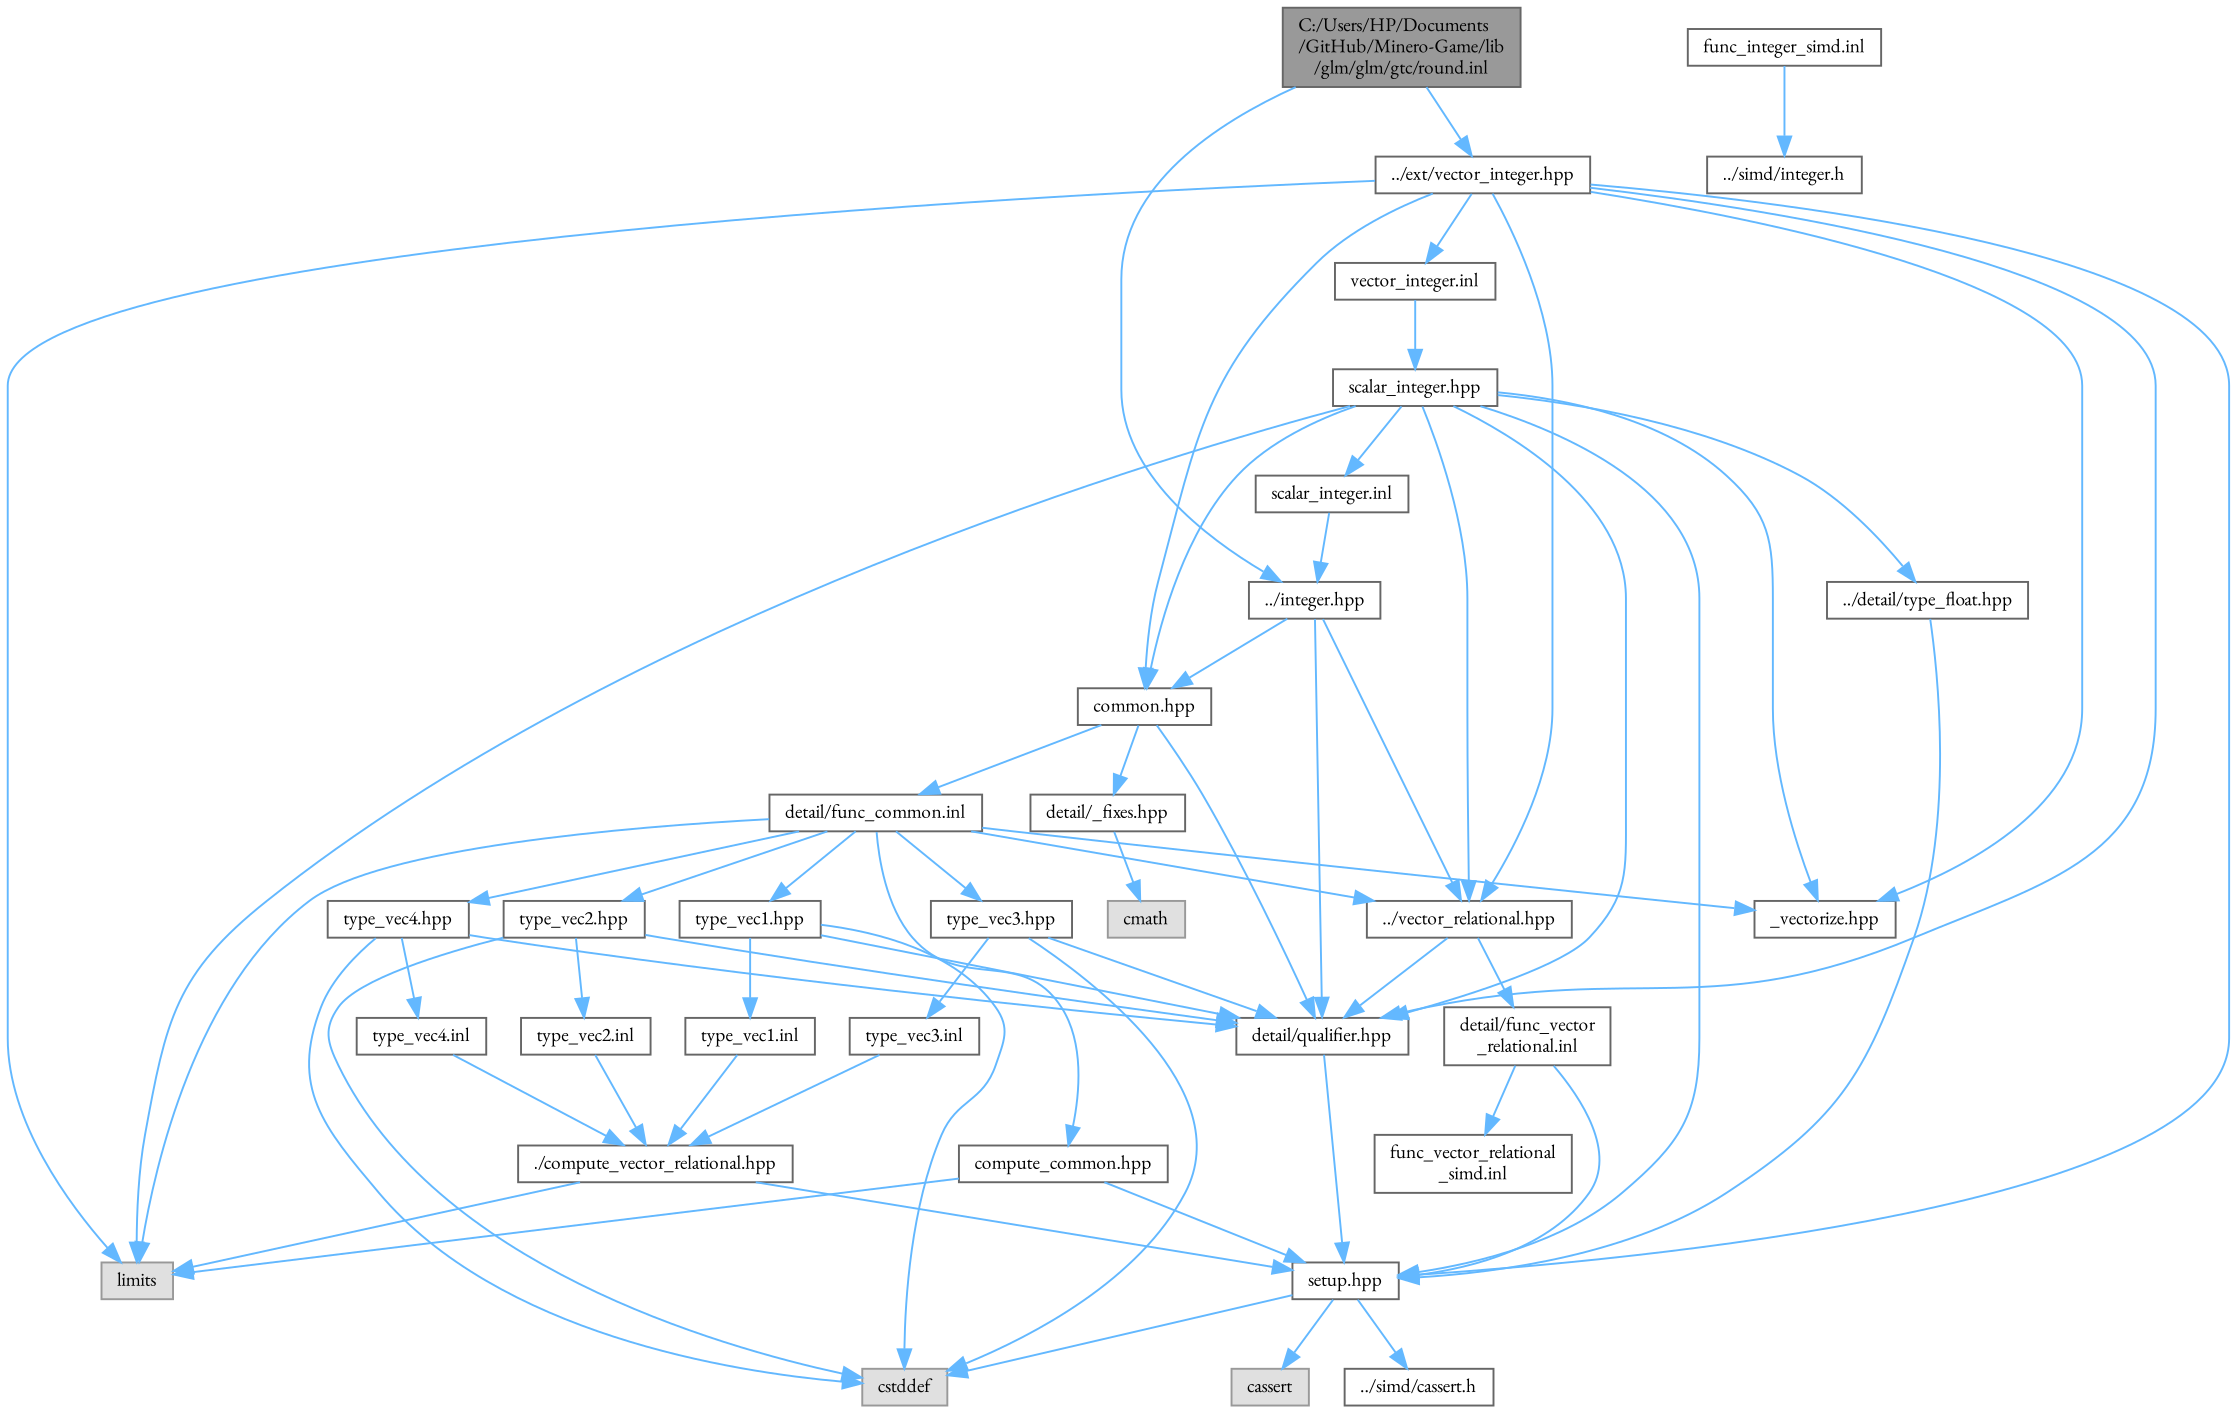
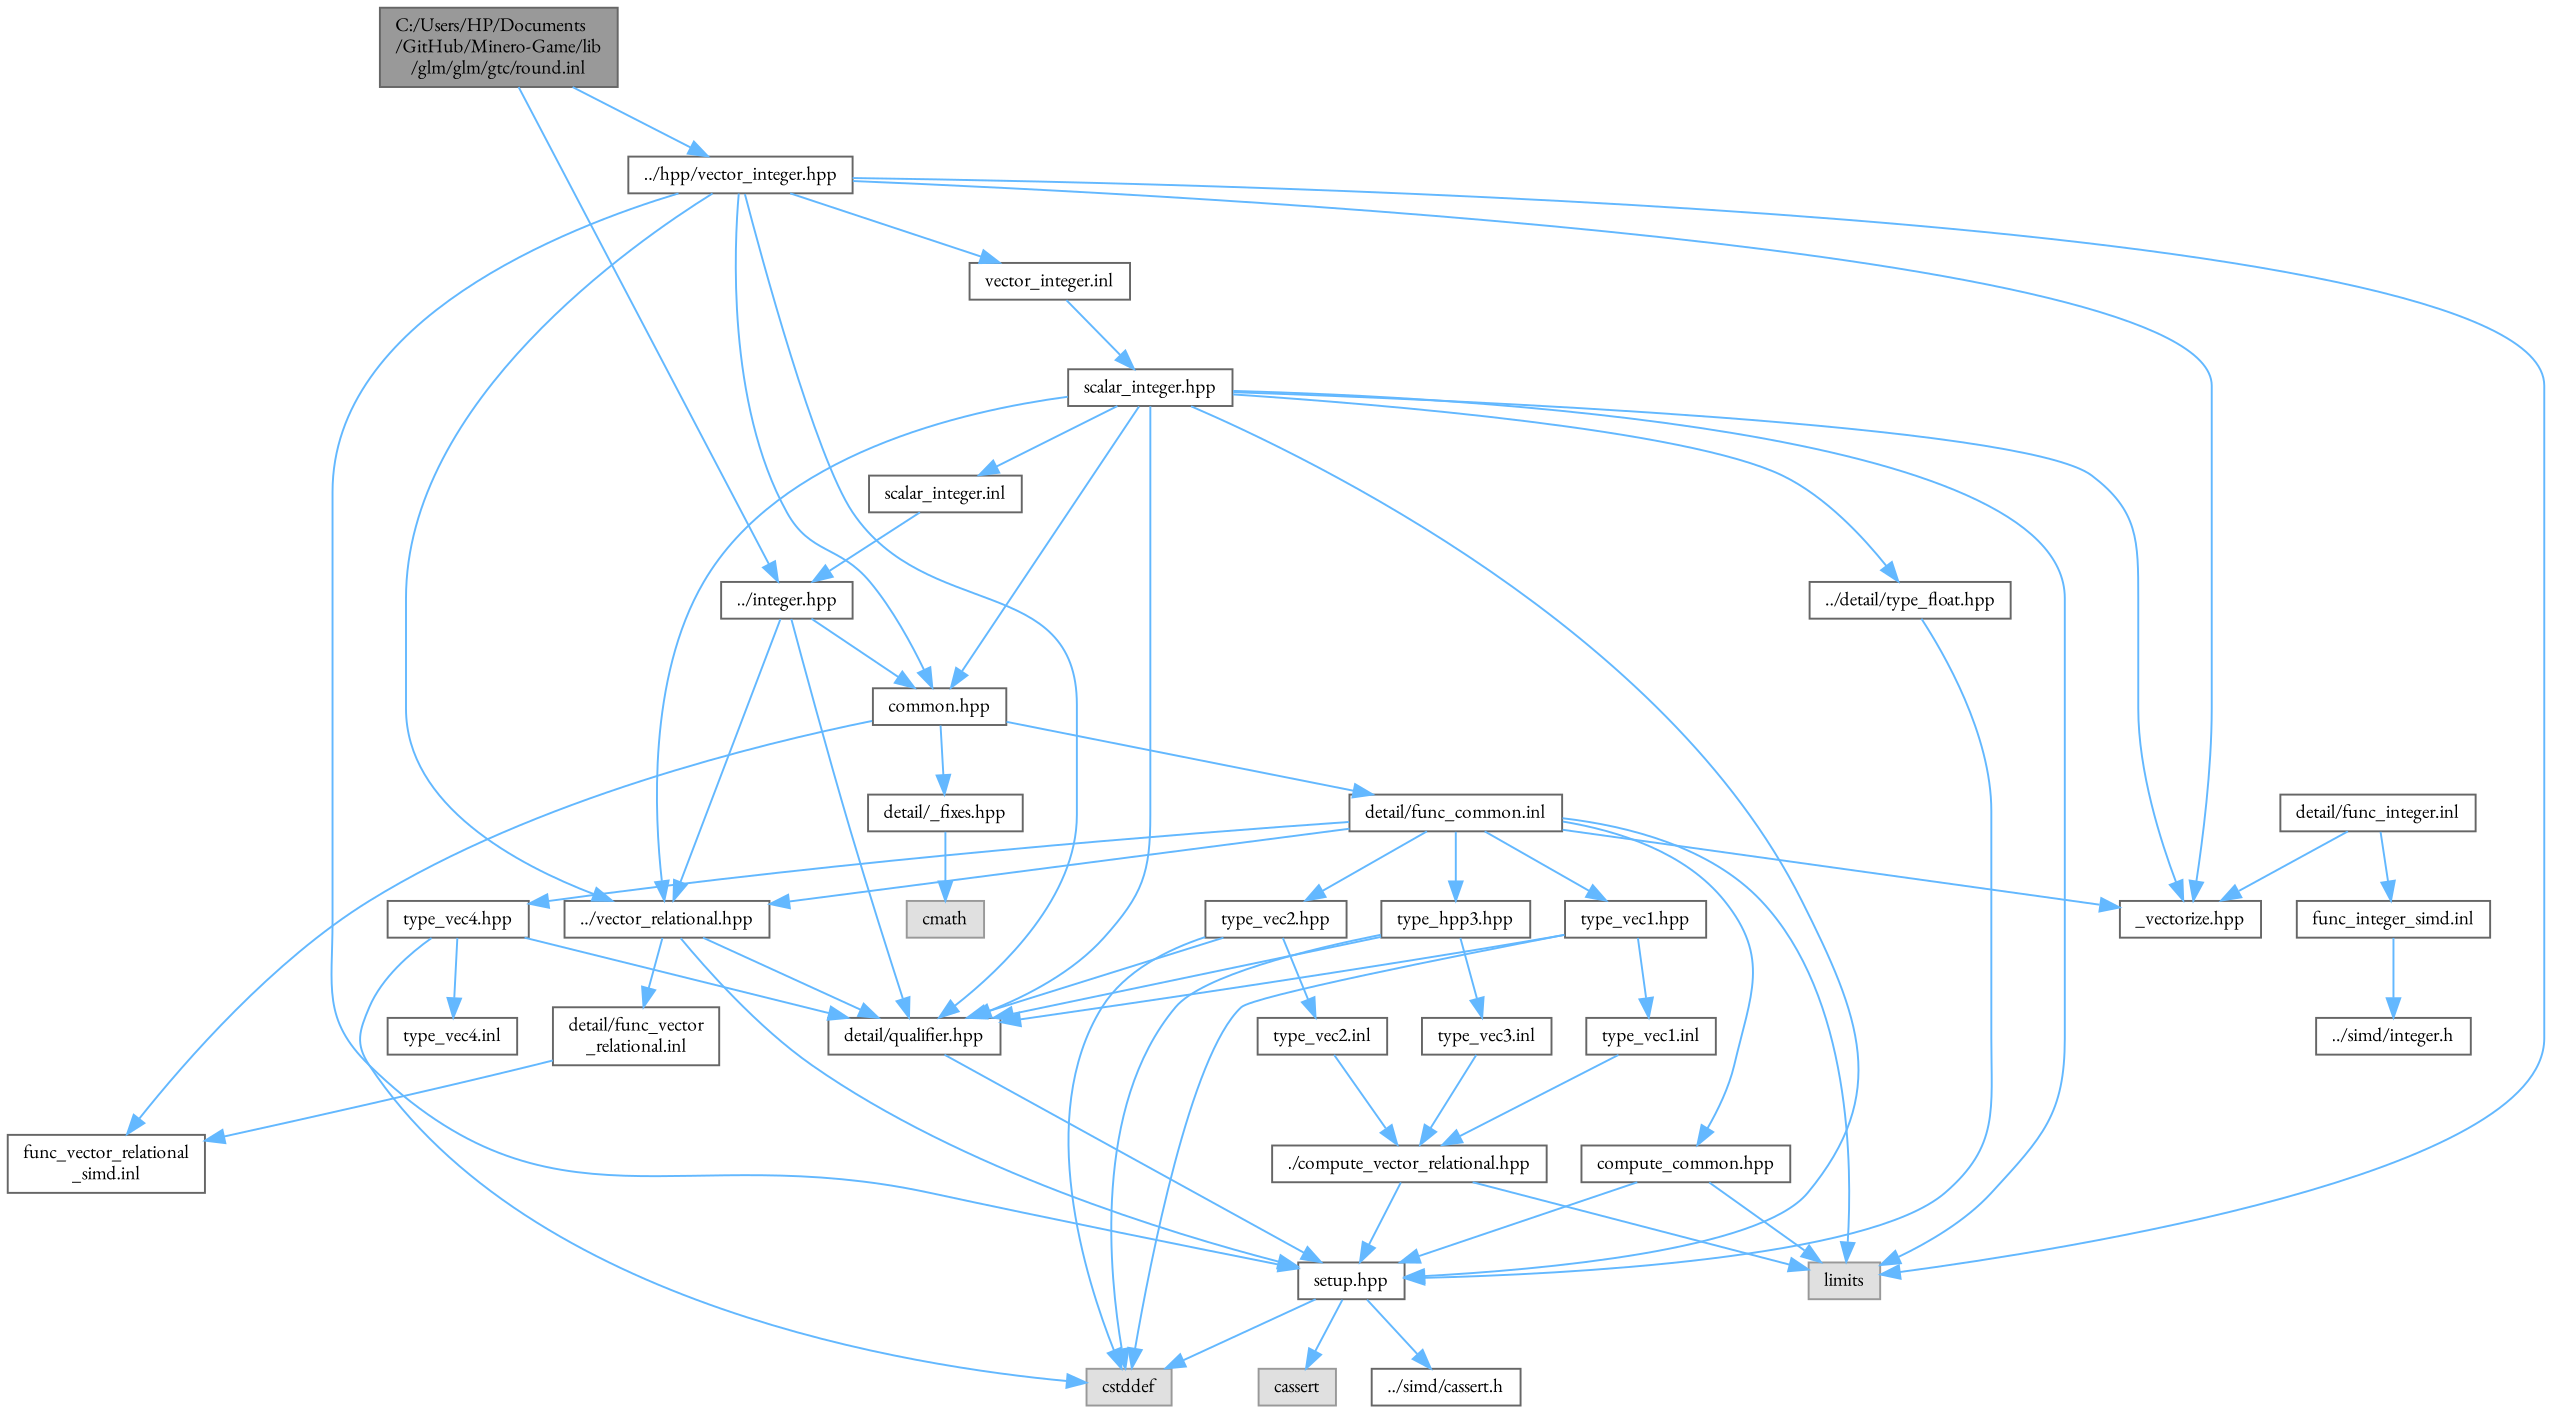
node "../ext/vector_integer.hpp": label "../ext/vector_integer.hpp" -> "../hpp/vector_integer.hpp"
node "detail/func_integer.inl": added
edge "common.hpp" -> "detail/qualifier.hpp": now "common.hpp" -> "func_vector_relational _simd.inl"
node "type_vec3.hpp": label "type_vec3.hpp" -> "type_hpp3.hpp"
edge "type_vec4.inl" -> "./compute_vector_relational.hpp": removed
edge "detail/func_vector _relational.inl" -> "setup.hpp": now "../vector_relational.hpp" -> "setup.hpp"
